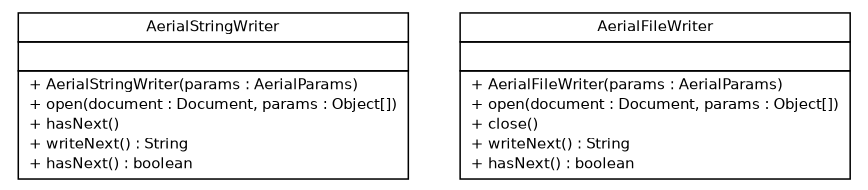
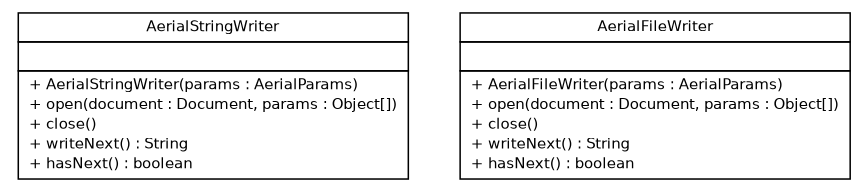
node "AerialStringWriter": text "+ hasNext()" -> "+ close()"
